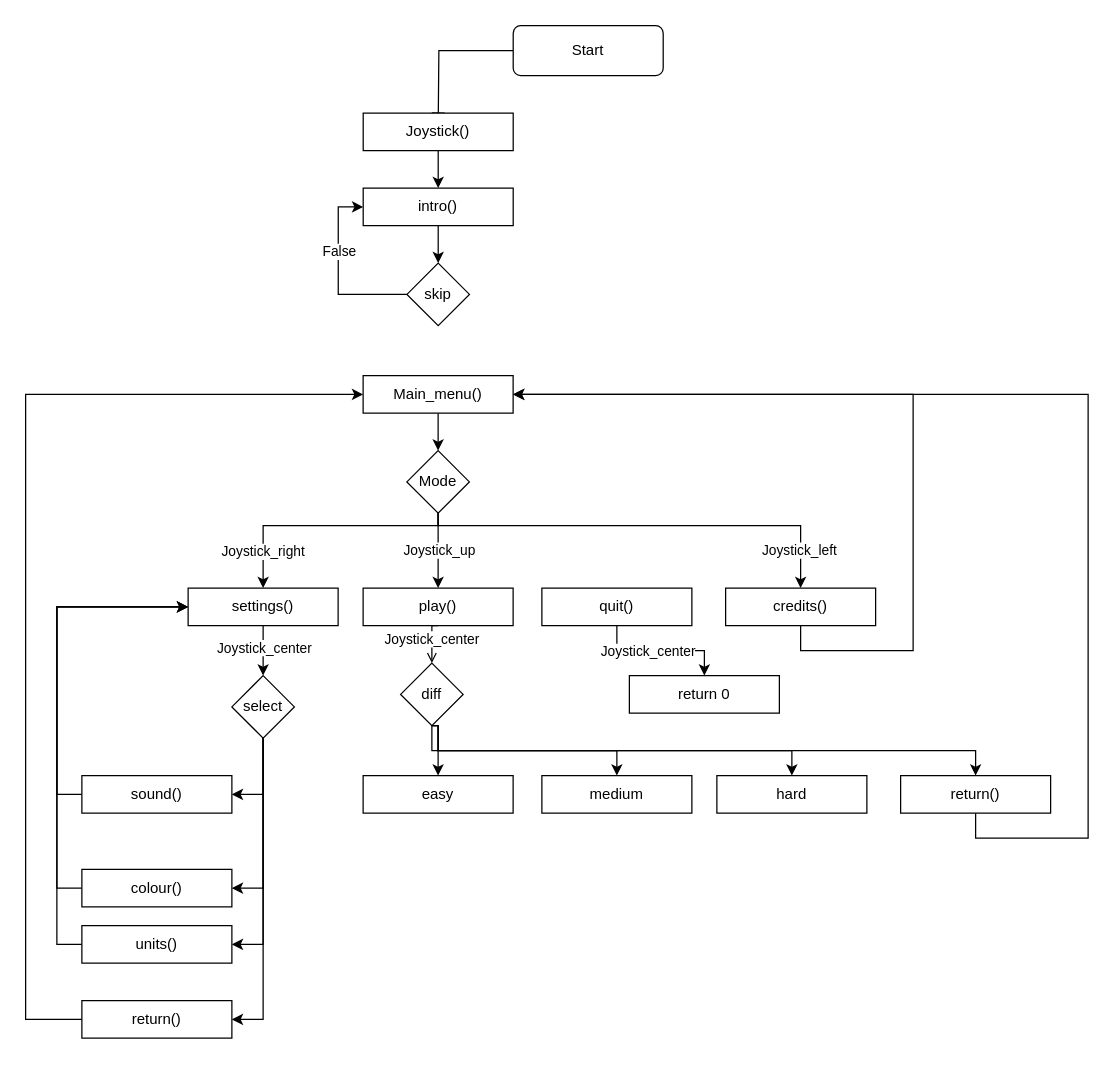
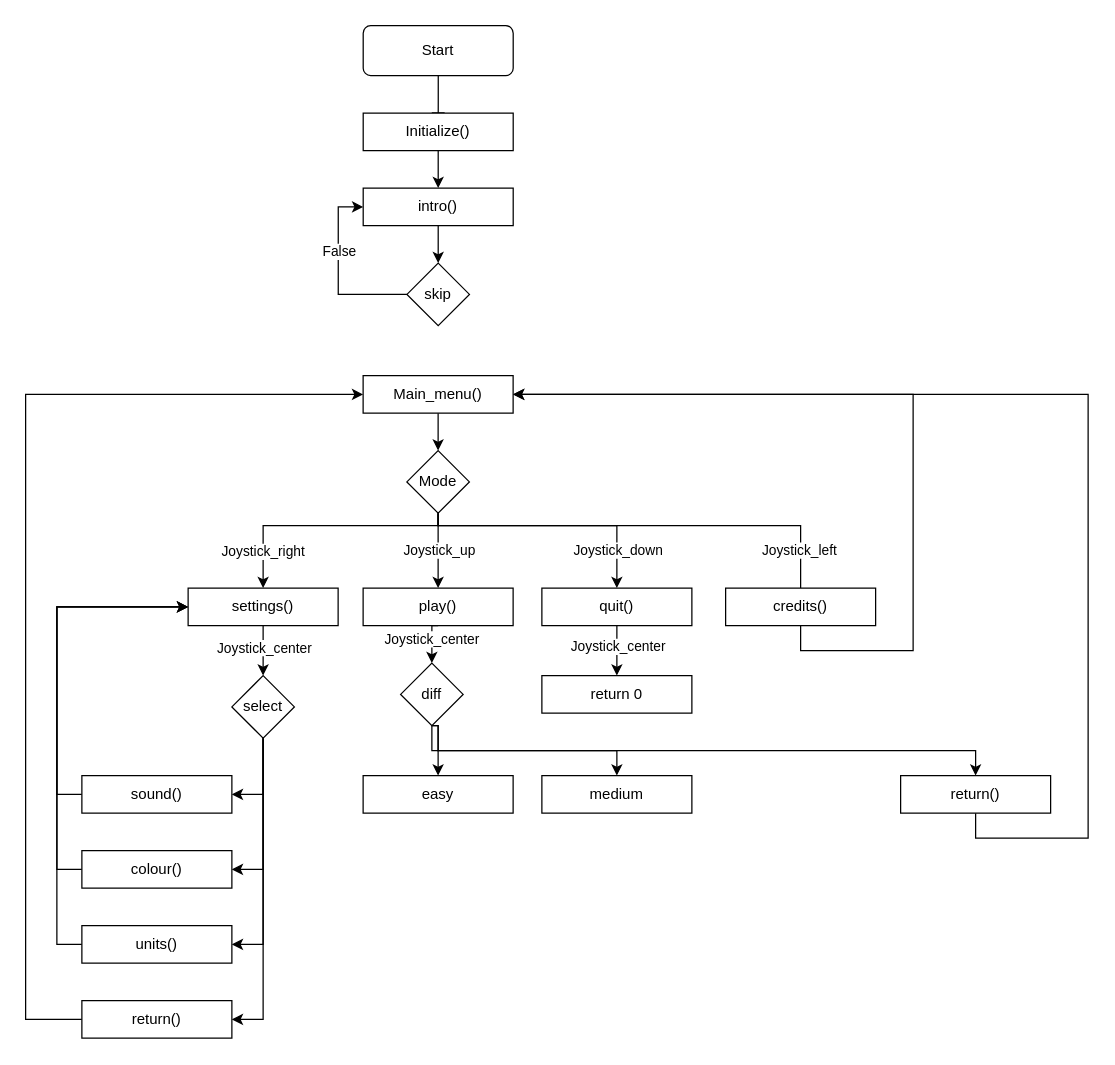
node "Start": moved (588, 51) -> (438, 51)
node "Joystick()": label "Joystick()" -> "Initialize()"
edge "Mode" -> "quit()": added, label "Joystick_down"
edge "Mode" -> "credits()": arrowhead classic -> none
edge "play()" -> "diff": arrowhead open -> classic
node "return 0": moved (704, 694) -> (617, 694)
edge "diff" -> "hard": removed
node "hard": removed
node "colour()": moved (157, 888) -> (157, 869)
